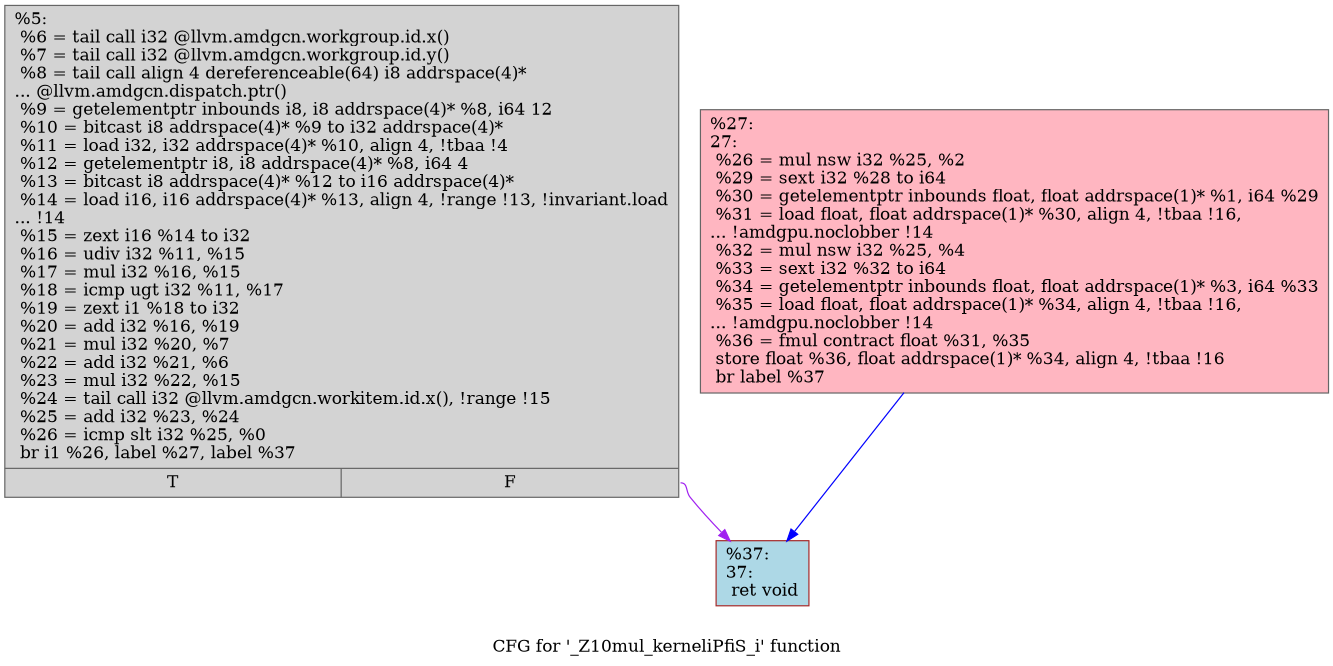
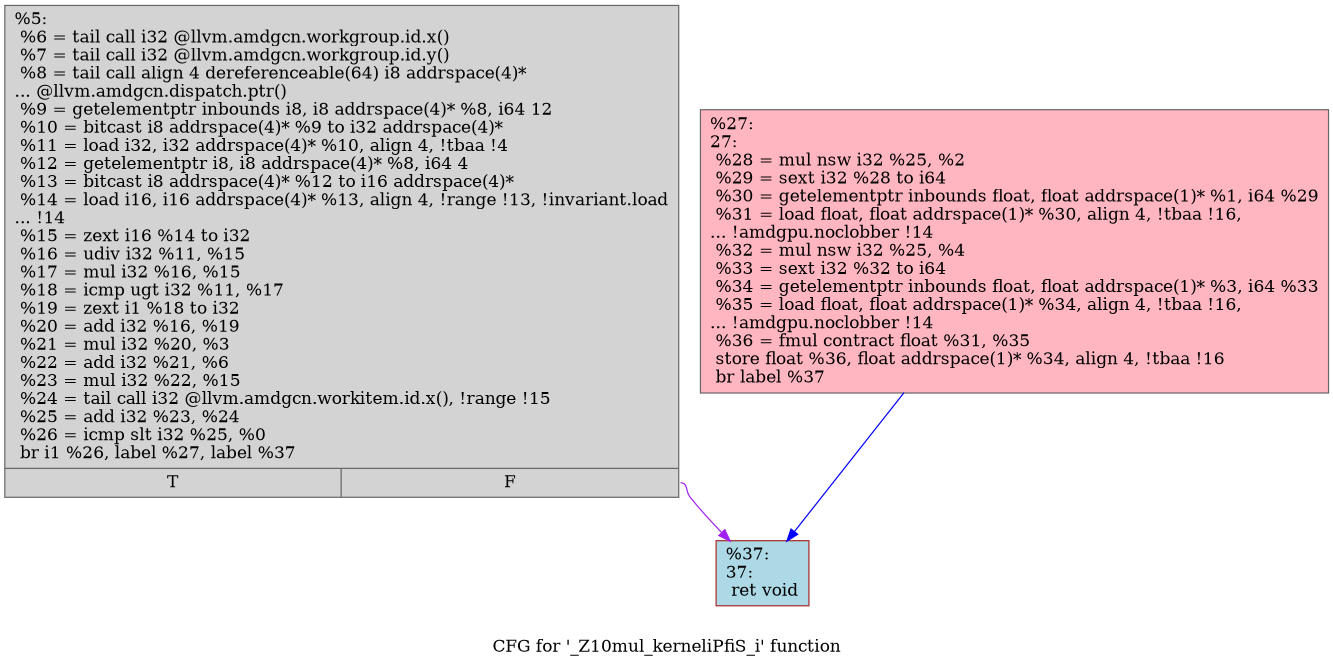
node "%27:": text "%26 = mul nsw i32 %25, %2" -> "%28 = mul nsw i32 %25, %2"
node "%5:": text "%21 = mul i32 %20, %7" -> "%21 = mul i32 %20, %3"
